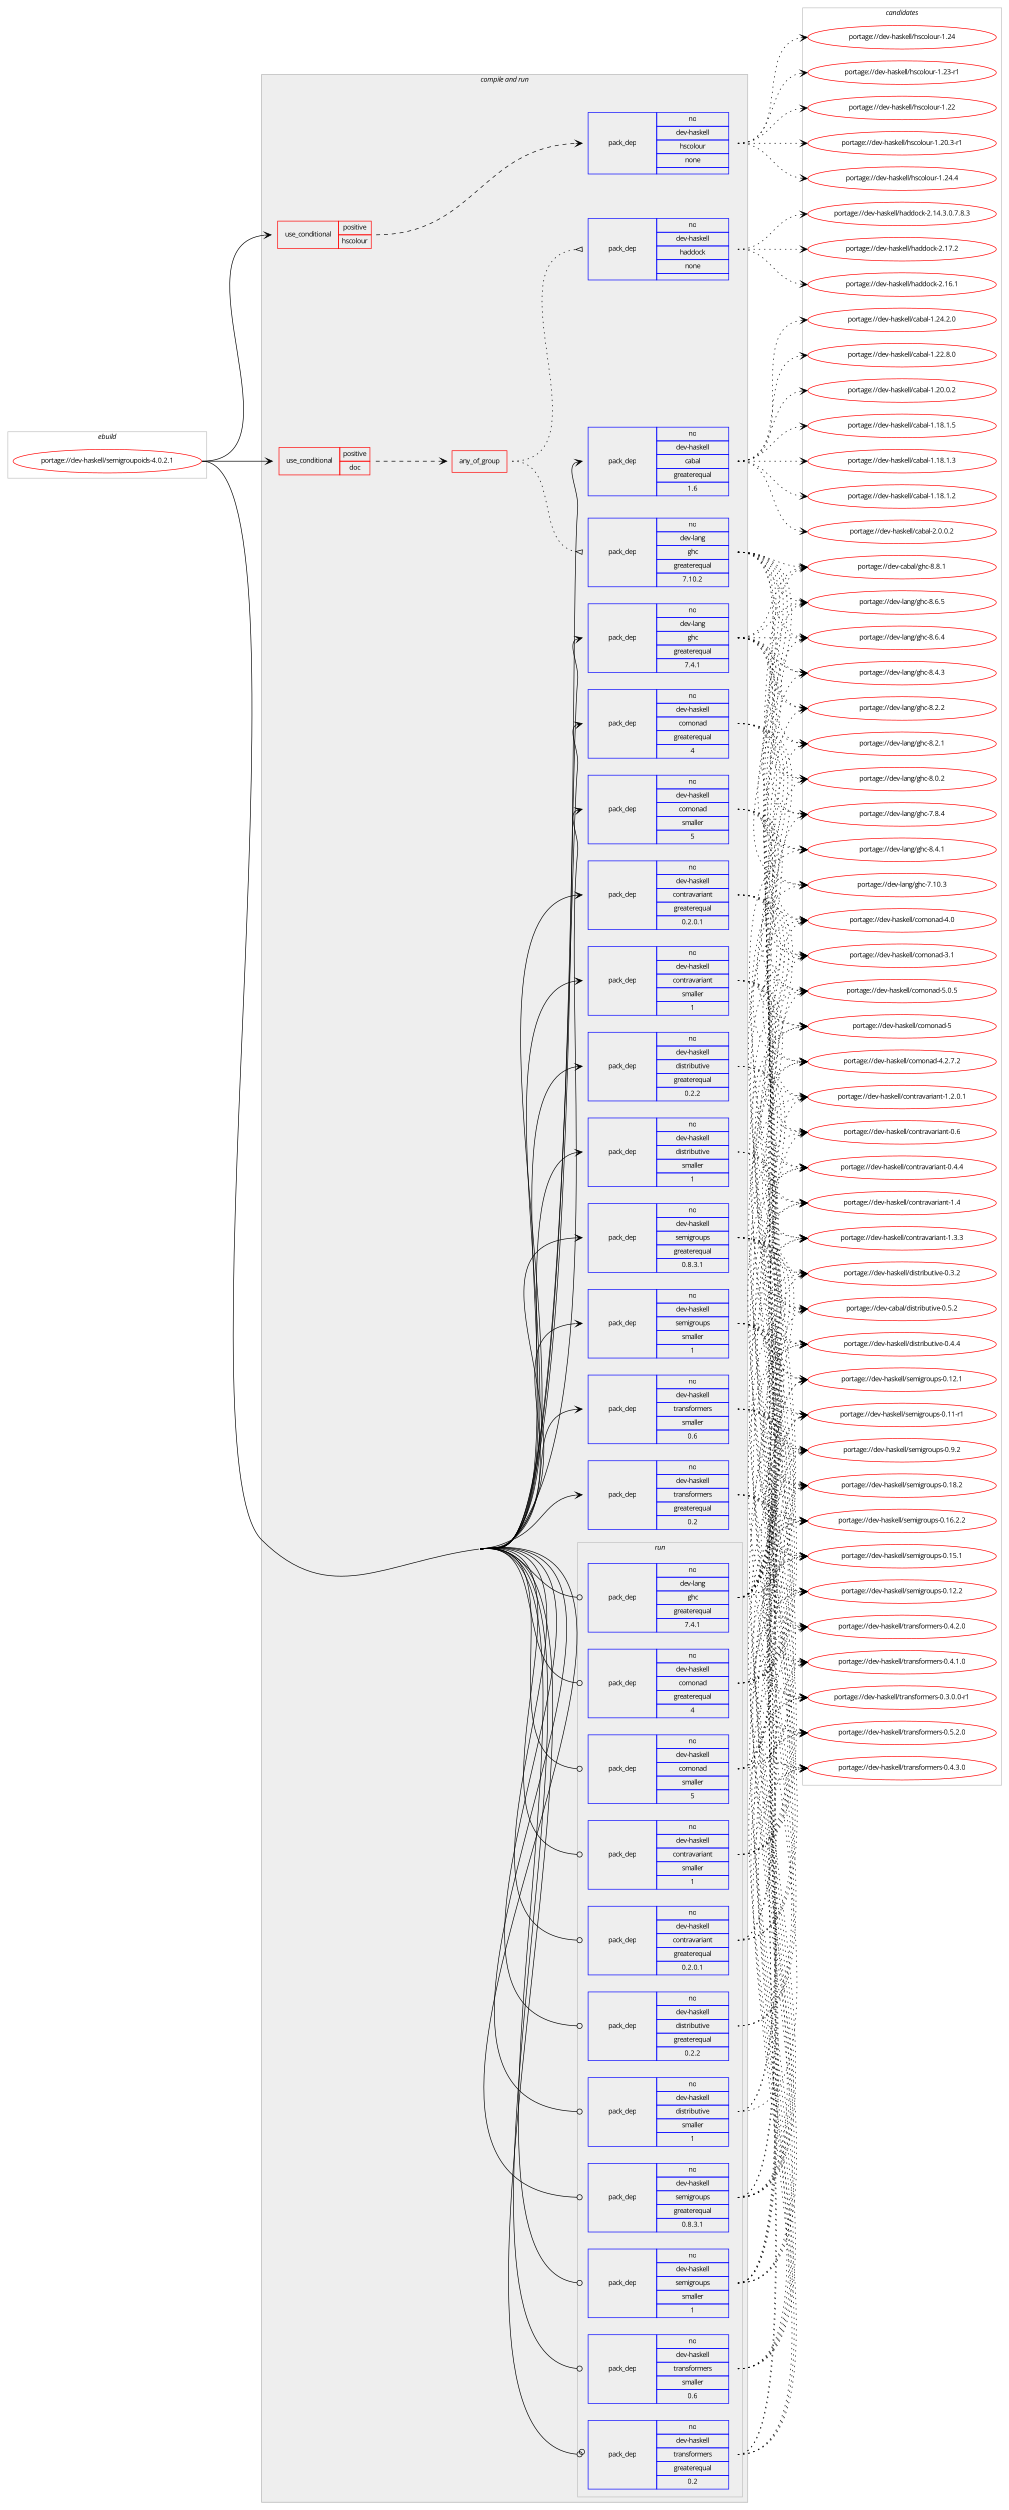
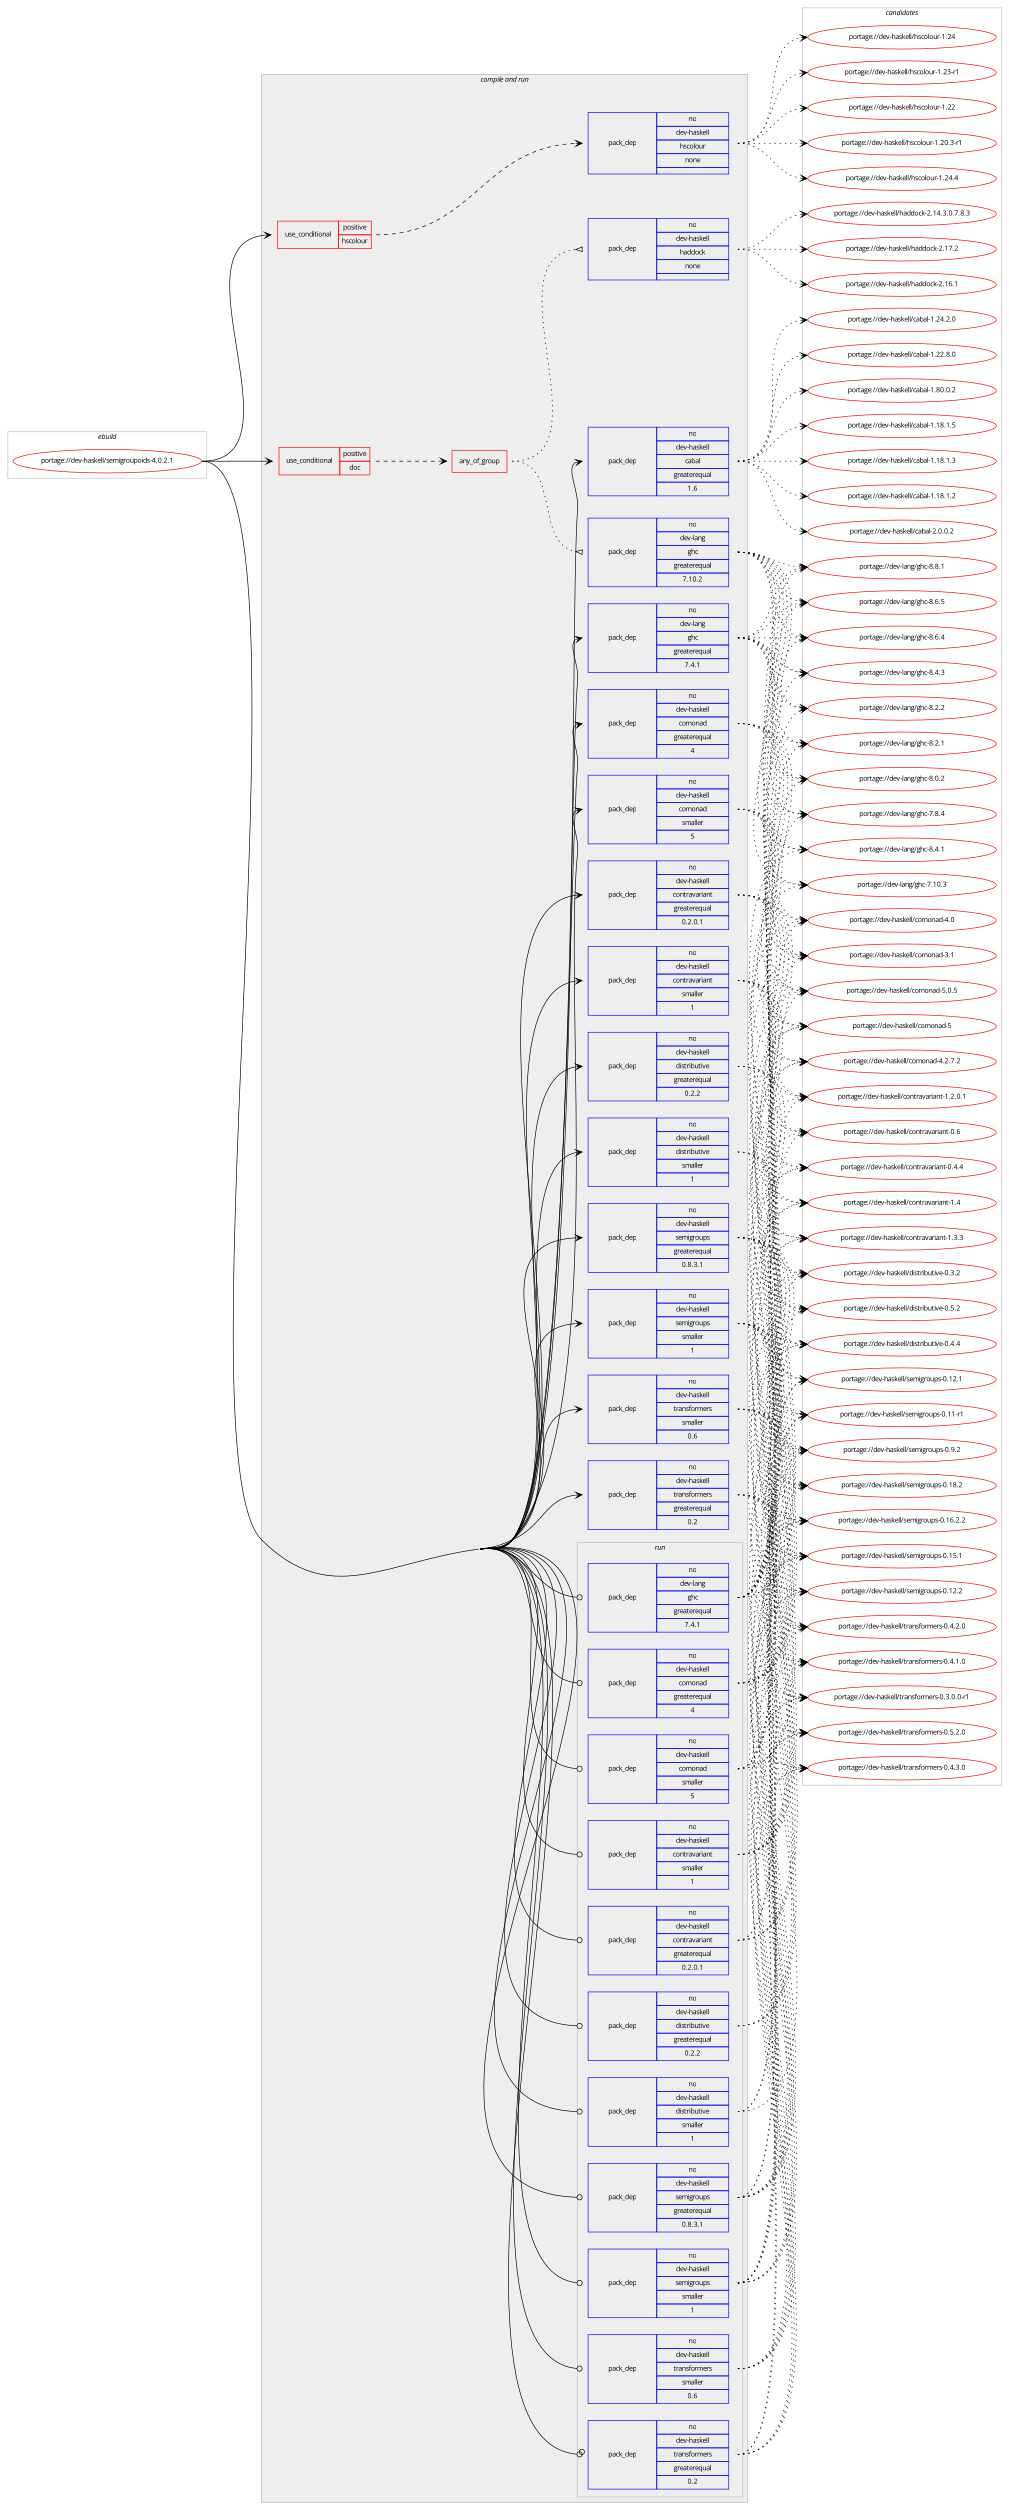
node "portage://dev-haskell/cabal-1.20.0.2": label "portage://dev-haskell/cabal-1.20.0.2" -> "portage://dev-haskell/cabal-1.80.0.2"
node "portage://dev-cabal/ghc-8.8.1": label "portage://dev-cabal/ghc-8.8.1" -> "portage://dev-lang/ghc-8.8.1"
node "portage://dev-cabal/distributive-0.5.2": label "portage://dev-cabal/distributive-0.5.2" -> "portage://dev-haskell/distributive-0.5.2"
